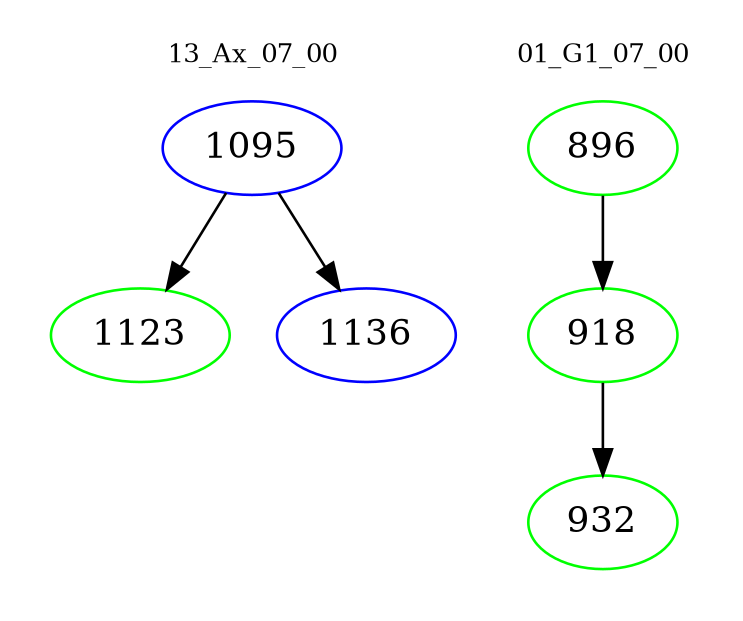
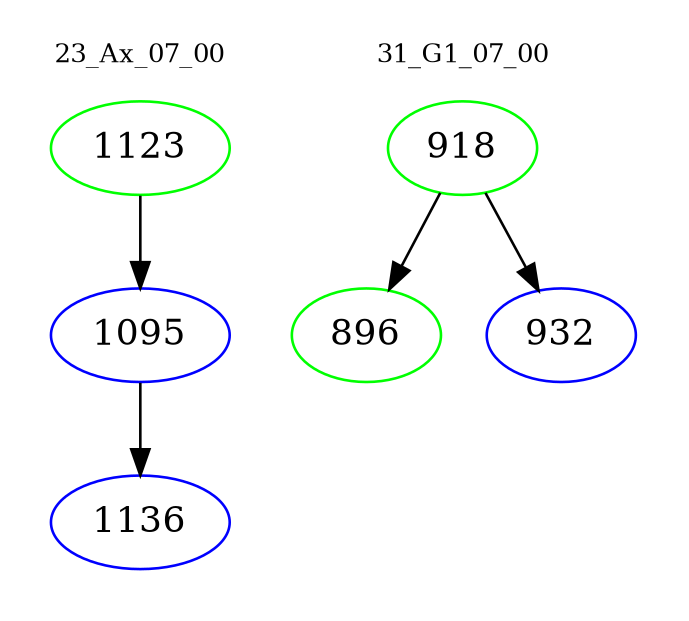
cluster "13_Ax_07_00": label "13_Ax_07_00" -> "23_Ax_07_00"
cluster "01_G1_07_00": label "01_G1_07_00" -> "31_G1_07_00"
edge "896" -> "918": reversed
edge "1095" -> "1123": reversed
node "932": color green -> blue
